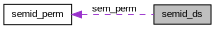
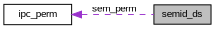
node "semid_perm": label "semid_perm" -> "ipc_perm"
